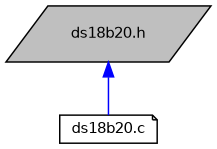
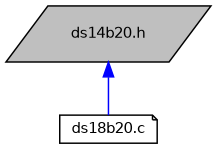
node "ds18b20.h": label "ds18b20.h" -> "ds14b20.h"
